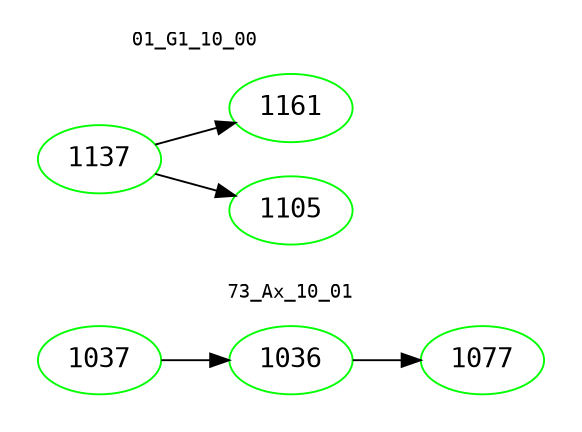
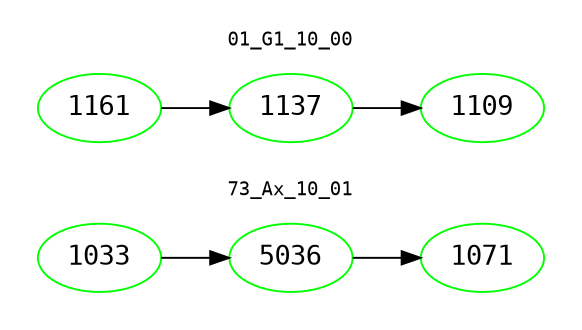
edge "1137" -> "1161": reversed
node "1105": label "1105" -> "1109"
node "1037": label "1037" -> "1033"
node "1036": label "1036" -> "5036"
node "1077": label "1077" -> "1071"
